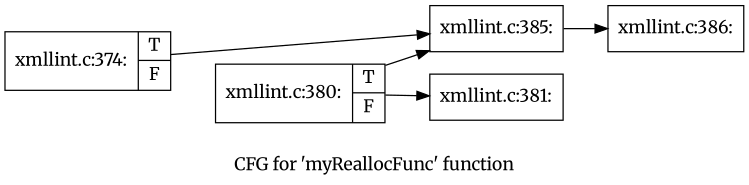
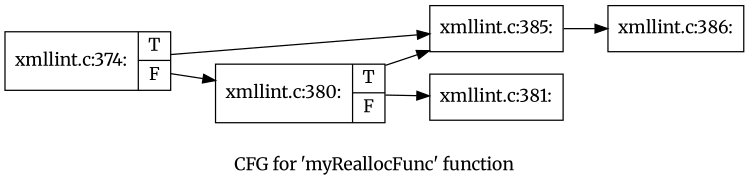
edge "xmllint.c:374:" -> "xmllint.c:380:": added
